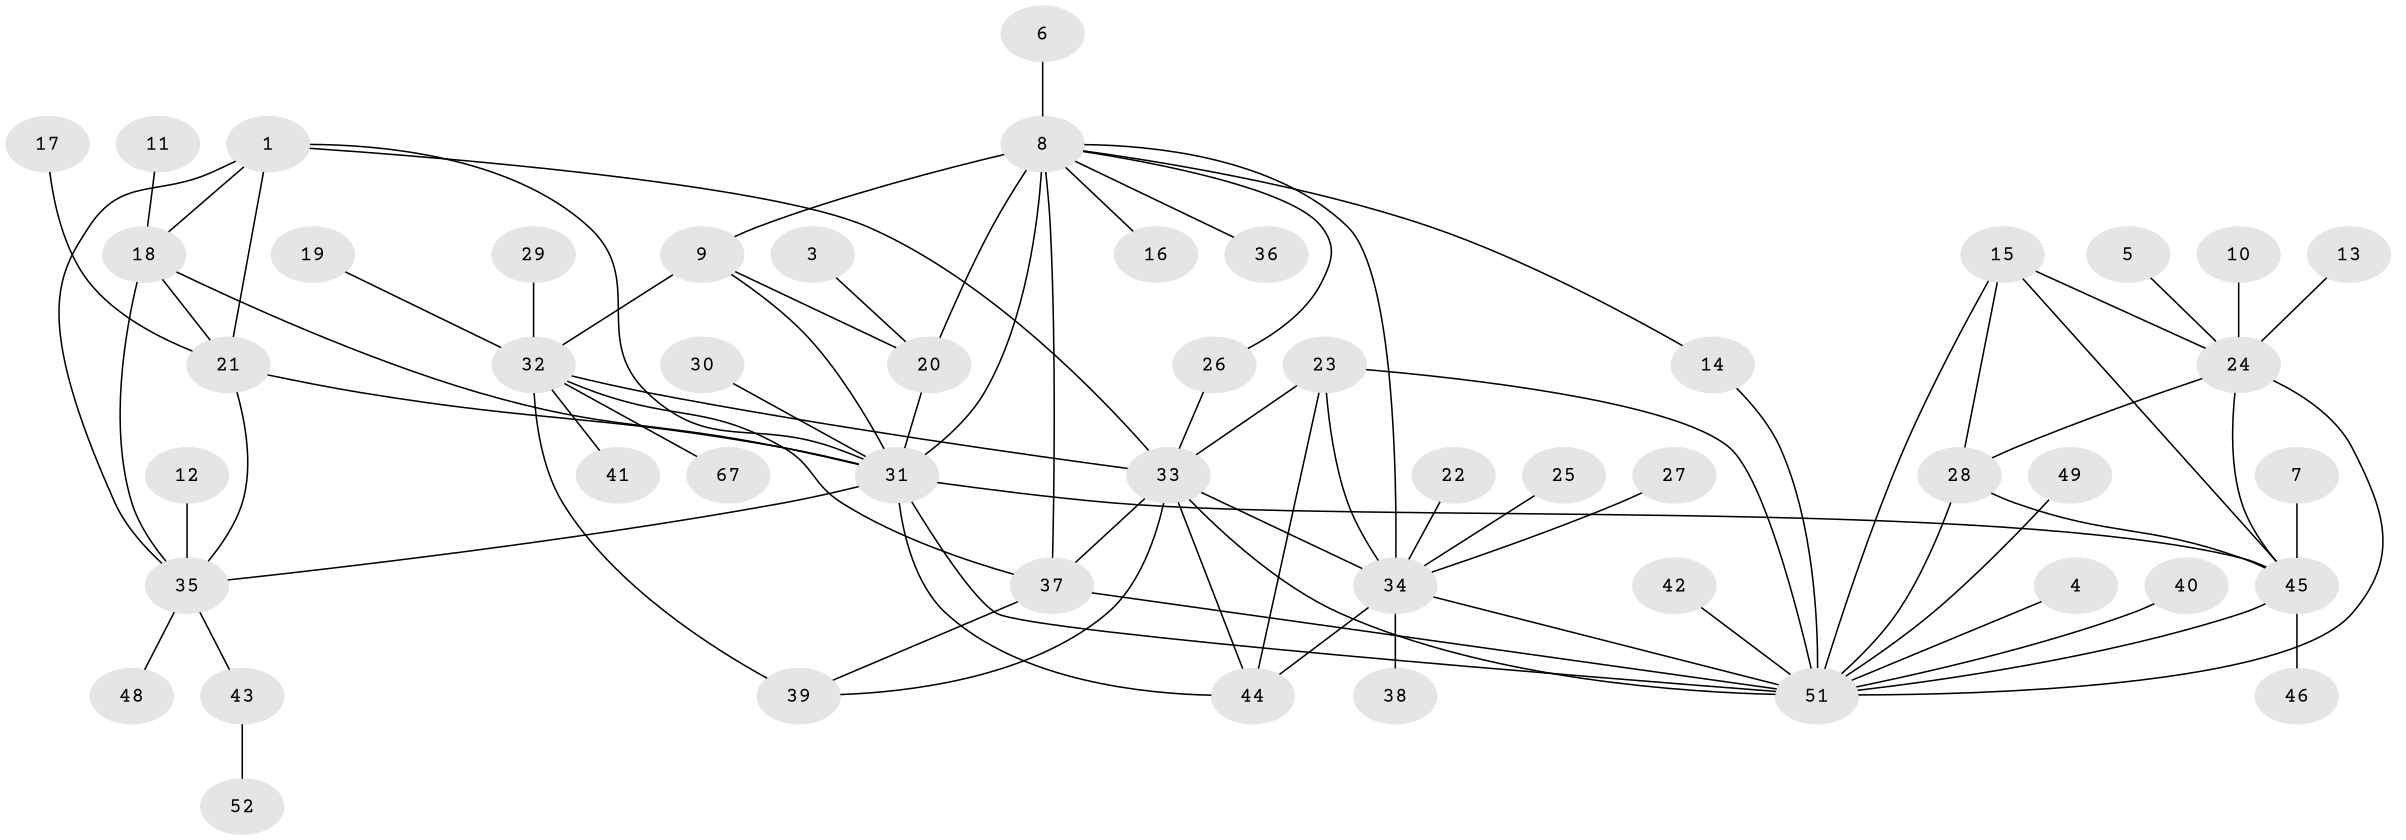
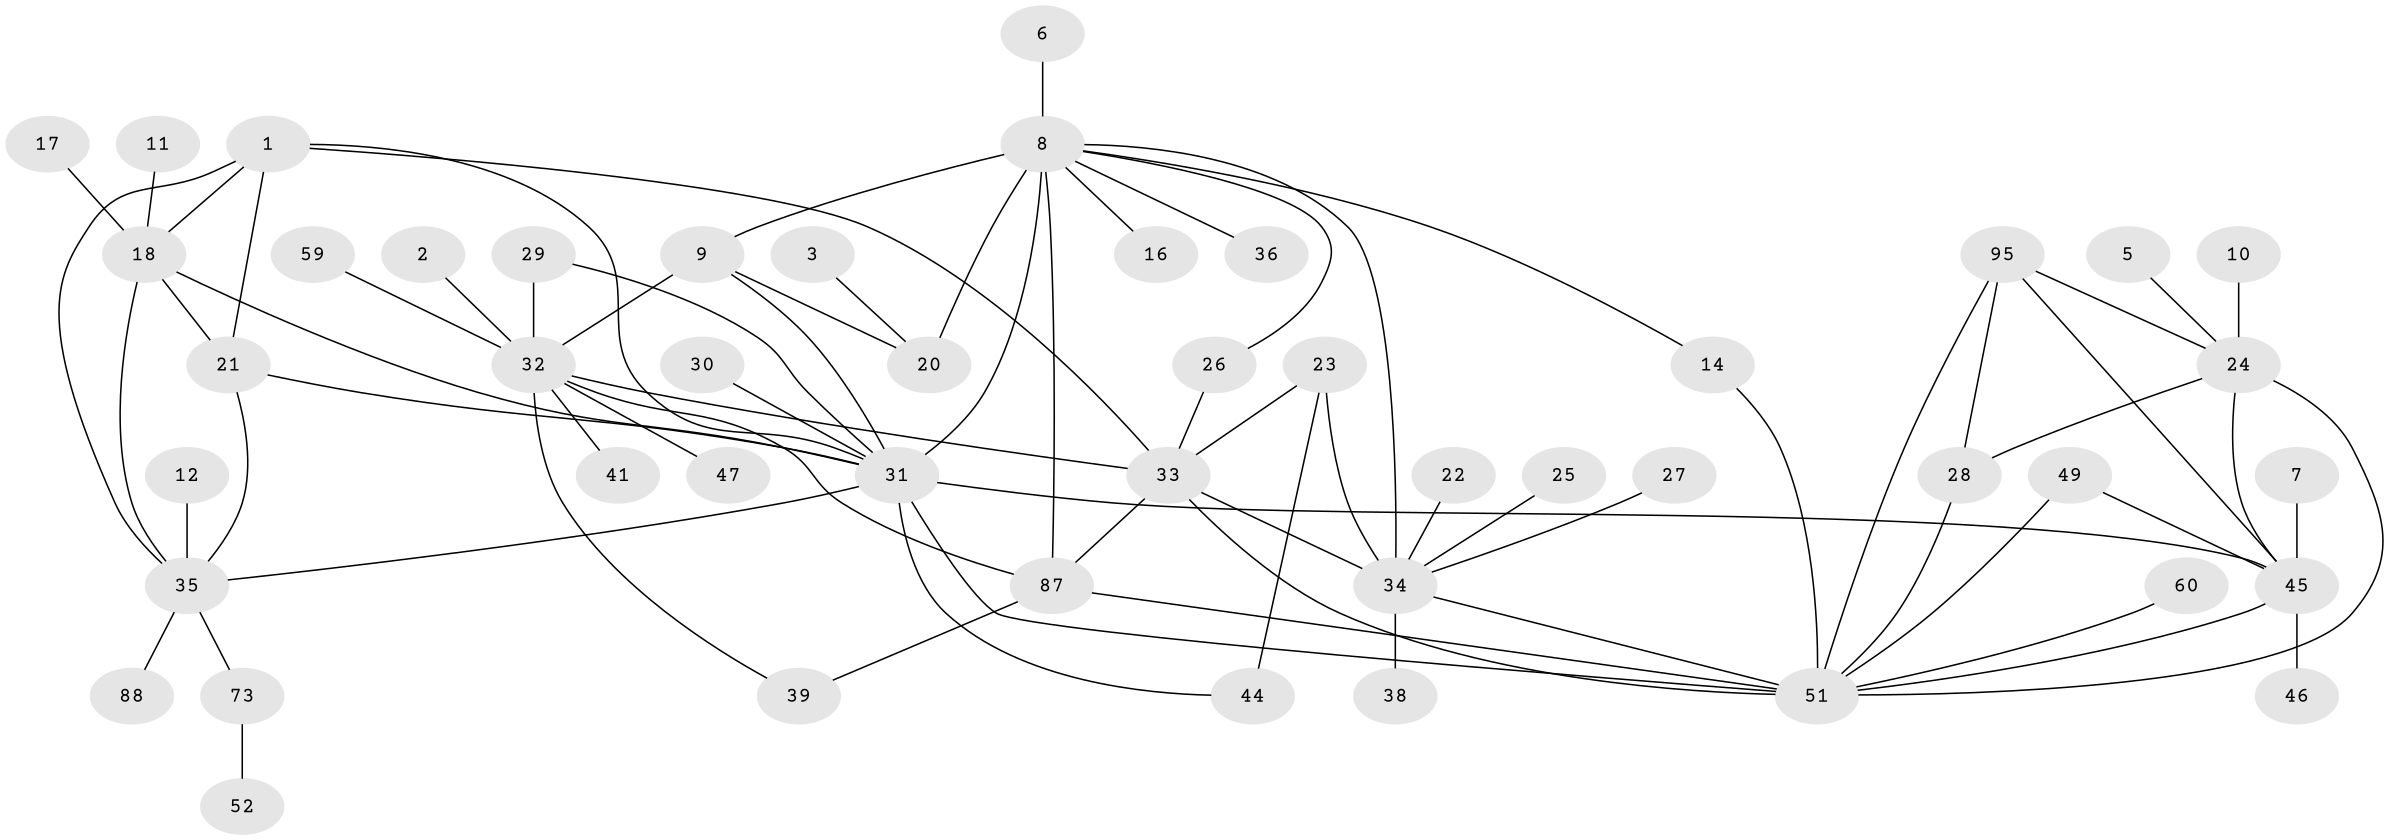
node "19": label "19" -> "59"
node "2": added
node "15": label "15" -> "95"
node "13": removed
edge "17" -- "21": now "17" -- "18"
edge "23" -- "51": removed
edge "20" -- "31": now "29" -- "31"
node "67": label "67" -> "47"
edge "28" -- "45": now "49" -- "45"
edge "33" -- "44": removed
node "37": label "37" -> "87"
node "42": removed
node "4": removed
node "40": label "40" -> "60"
edge "34" -- "44": removed
edge "33" -- "39": removed
node "48": label "48" -> "88"
node "43": label "43" -> "73"
